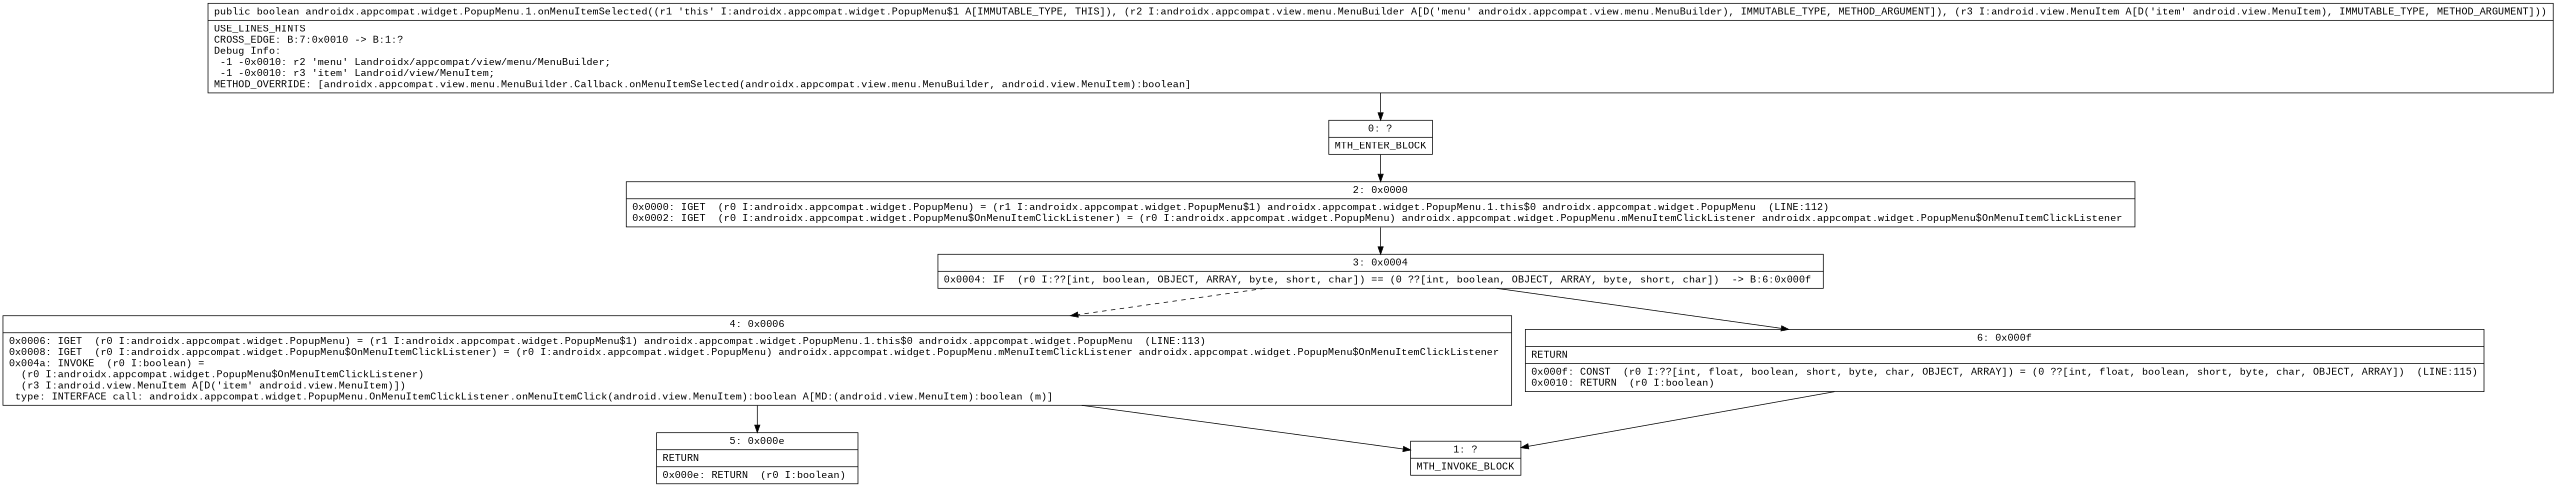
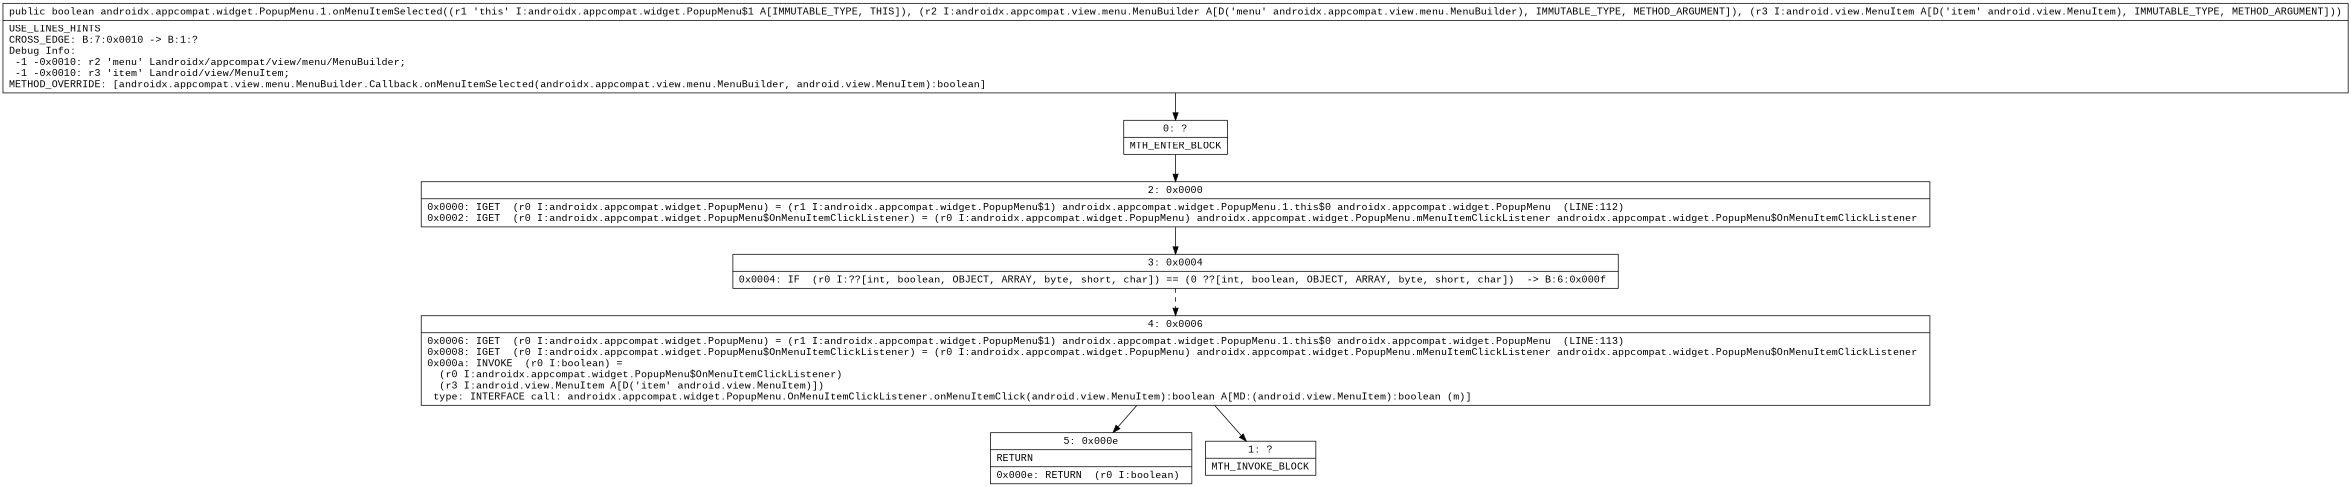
node "6: 0x000f": removed
node "4: 0x0006": text "0x004a: INVOKE  (r0 I:boolean) =" -> "0x000a: INVOKE  (r0 I:boolean) ="
